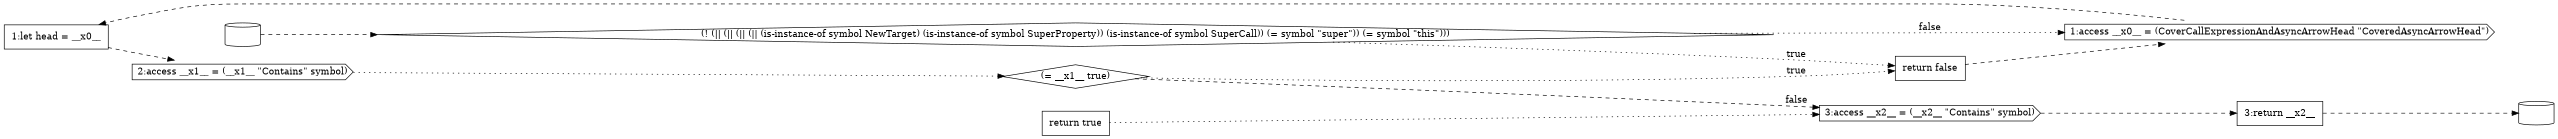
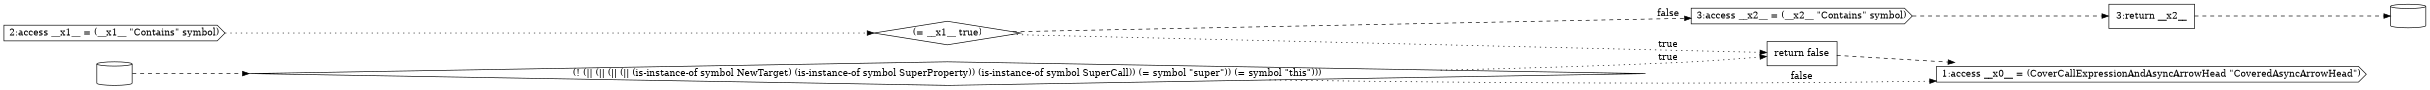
node "1:let head = __x0__": removed
node "return true": removed
